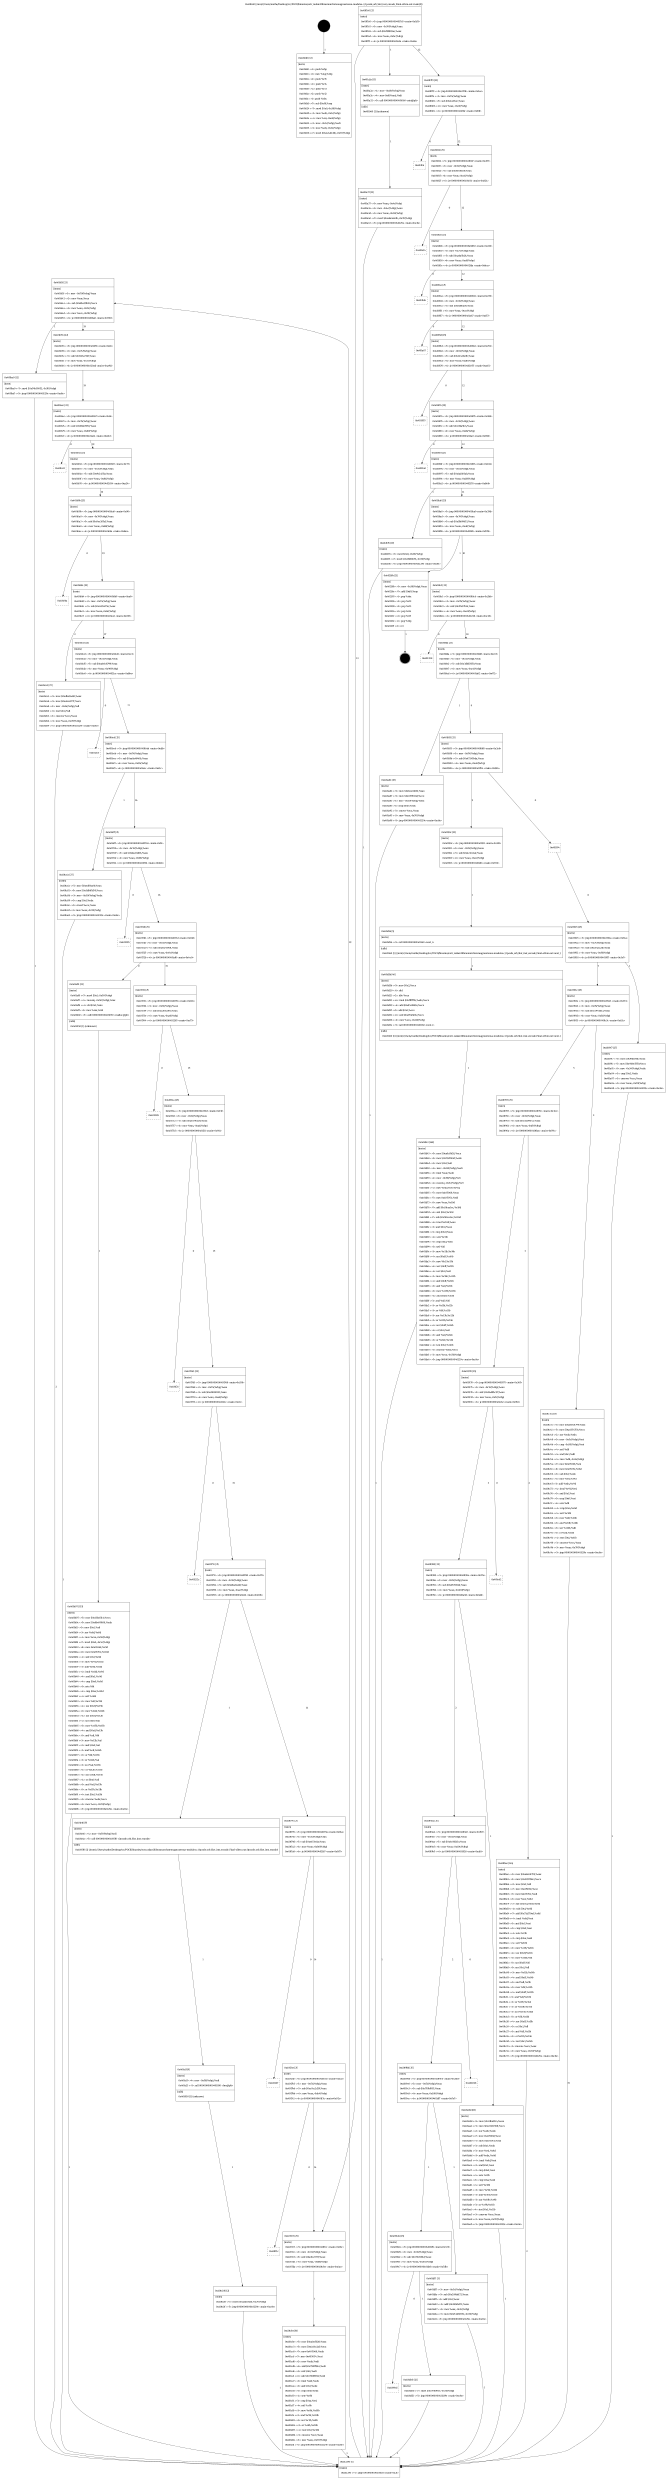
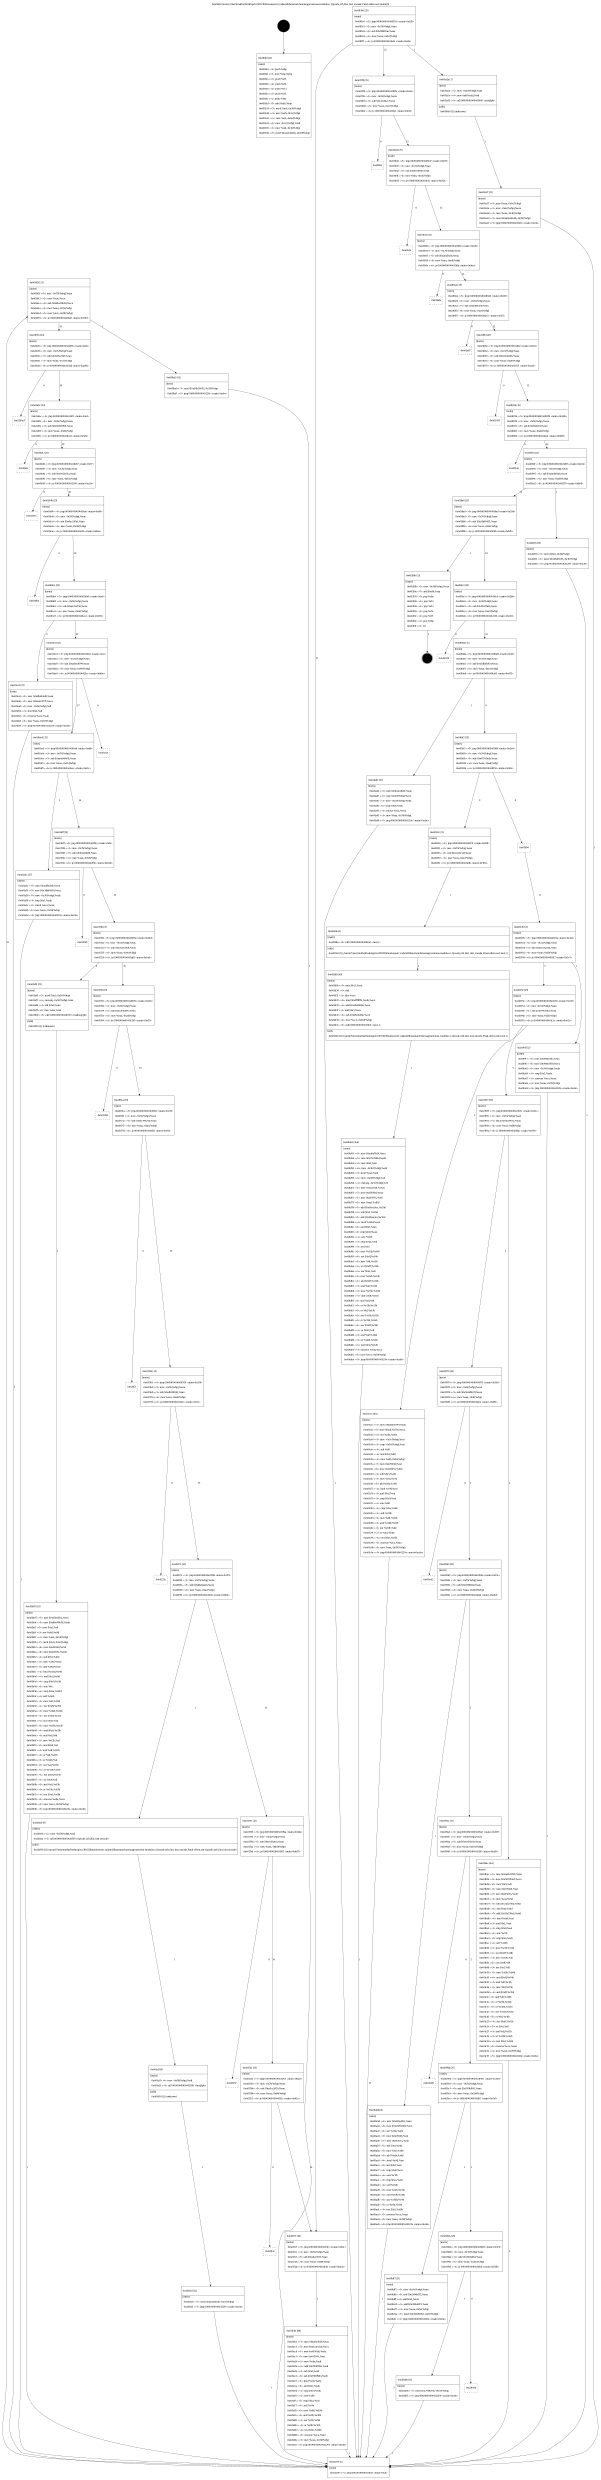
node "0x4020ad": added
node "0x402034": added
